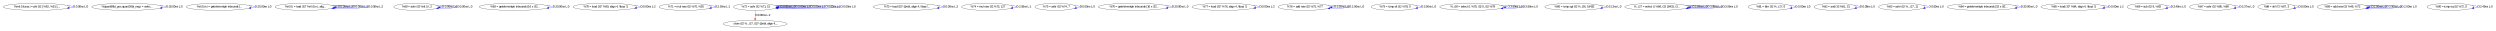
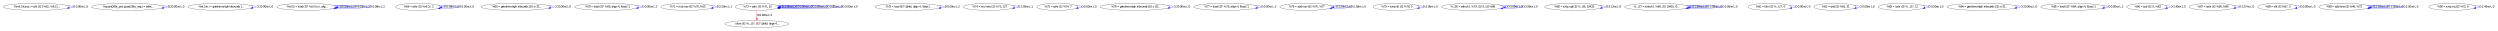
node "%quant96bt_pos.quant26bt_neg.i = selec...": label "%quant96bt_pos.quant26bt_neg.i = selec..." -> "%quant26bt_pos.quant26bt_neg.i = selec..."
node "%..i26 = select i1 %79, i32 0, i32 %78": label "%..i26 = select i1 %79, i32 0, i32 %78" -> "%..i26 = select i1 %79, i32 0, i32 %88"
node "%88 = shl i72 %87, 3": label "%88 = shl i72 %87, 3" -> "%88 = shl i32 %87, 3"
